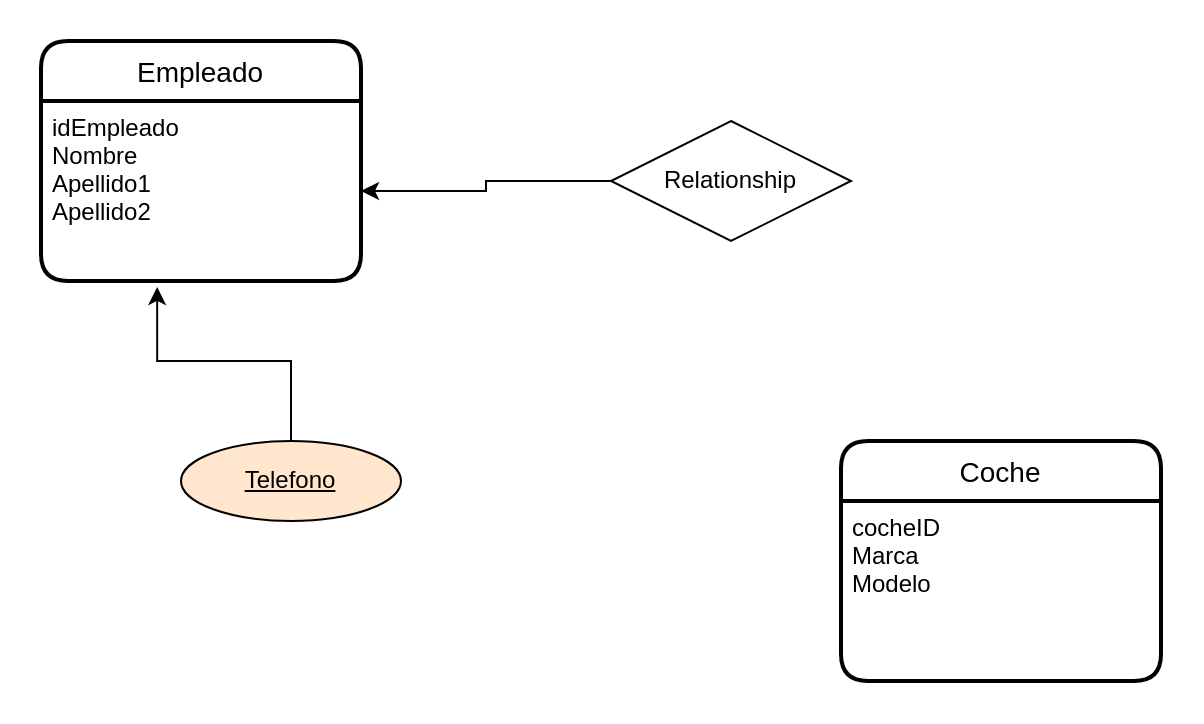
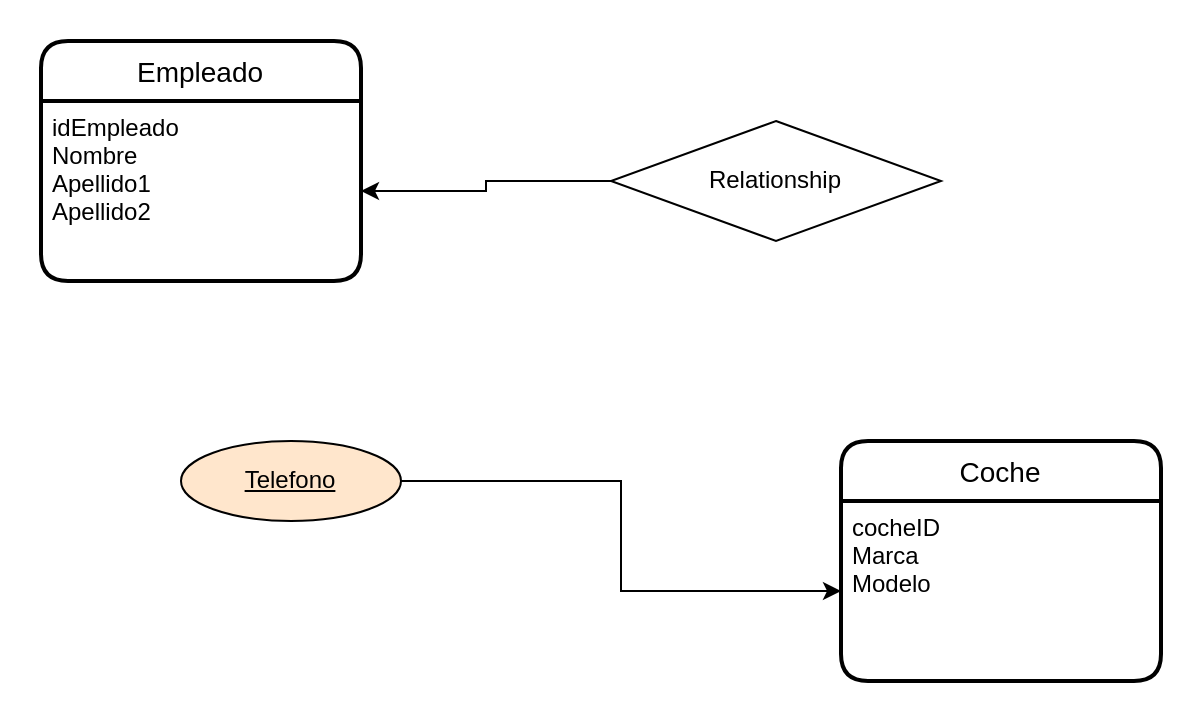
node "Relationship": size 240x120 -> 330x120
edge "Telefono" -> "idEmpleado Nombre Apellido1 Apellido2": now "Telefono" -> "cocheID Marca Modelo"
